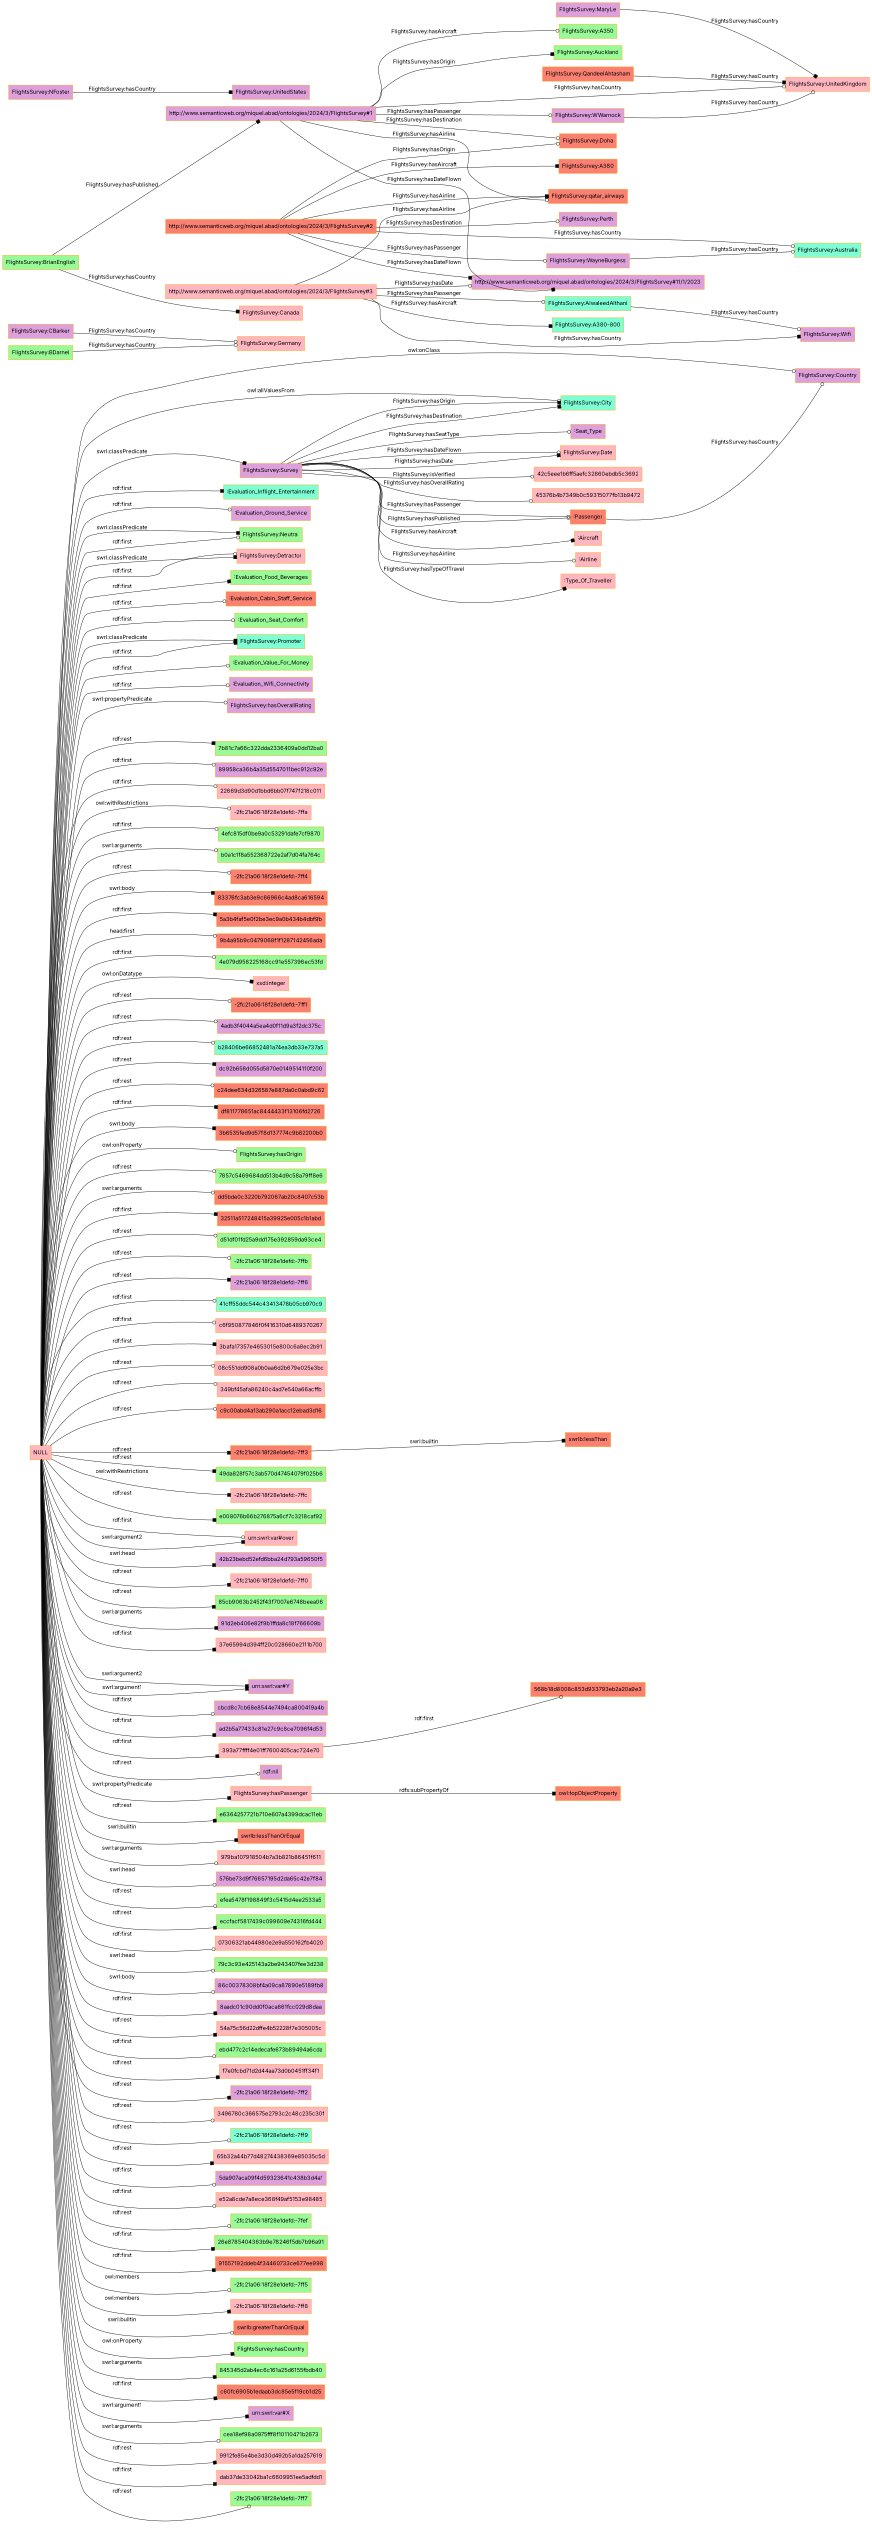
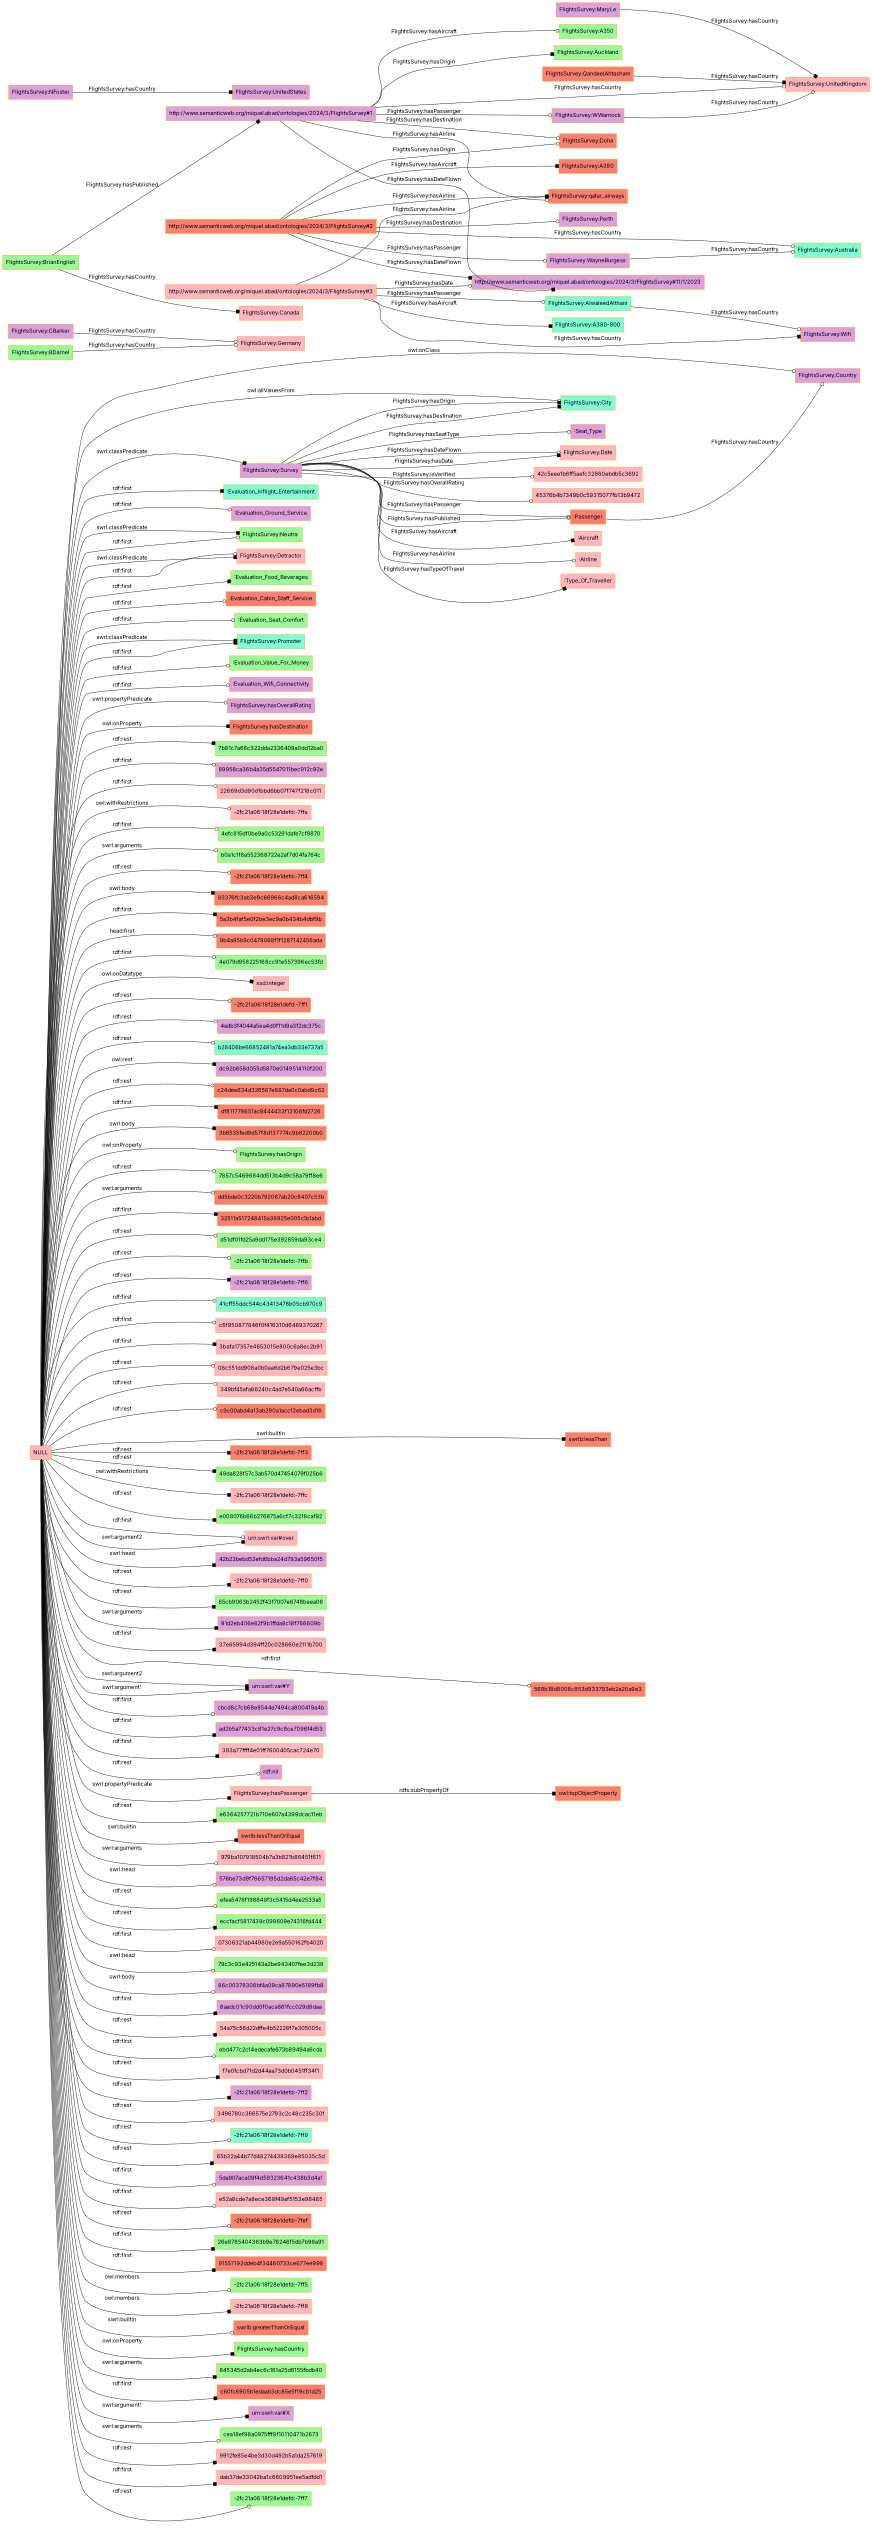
node "FlightsSurvey:hasDestination": added
edge "NULL" -> "dc92b658d055d5870e0149514110f200": label "rdf:rest" -> "owl:rest"
edge "-2fc21a06:18f28e1defd:-7ff3" -> "swrlb:lessThan": now "NULL" -> "swrlb:lessThan"
edge "393a77ffff4e01ff7600405cac724e70" -> "568b18d8008c853d933793eb2a20a9e3": now "NULL" -> "568b18d8008c853d933793eb2a20a9e3"
node "-2fc21a06:18f28e1defd:-7fef": fillcolor palegreen -> salmon
